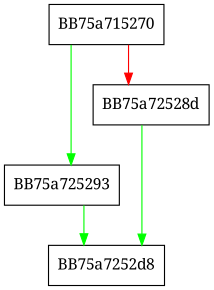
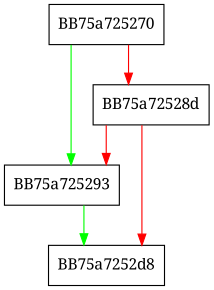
node "BB75a715270": label "BB75a715270" -> "BB75a725270"
edge "BB75a72528d" -> "BB75a725293": added
edge "BB75a72528d" -> "BB75a7252d8": color green -> red
